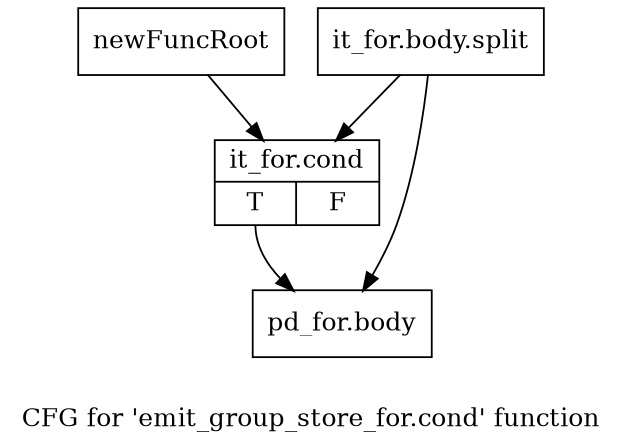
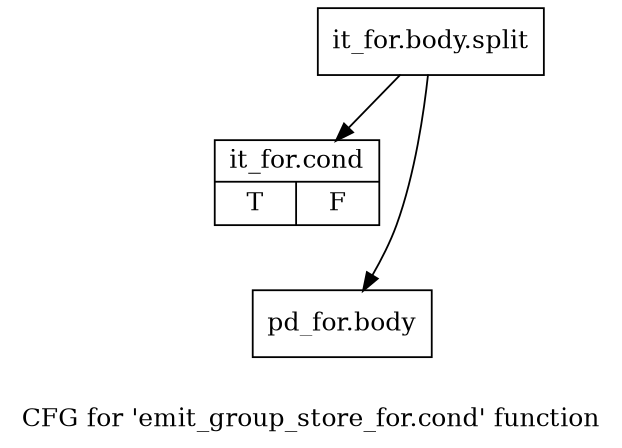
node "newFuncRoot": removed
edge "it_for.cond" -> "pd_for.body": removed
